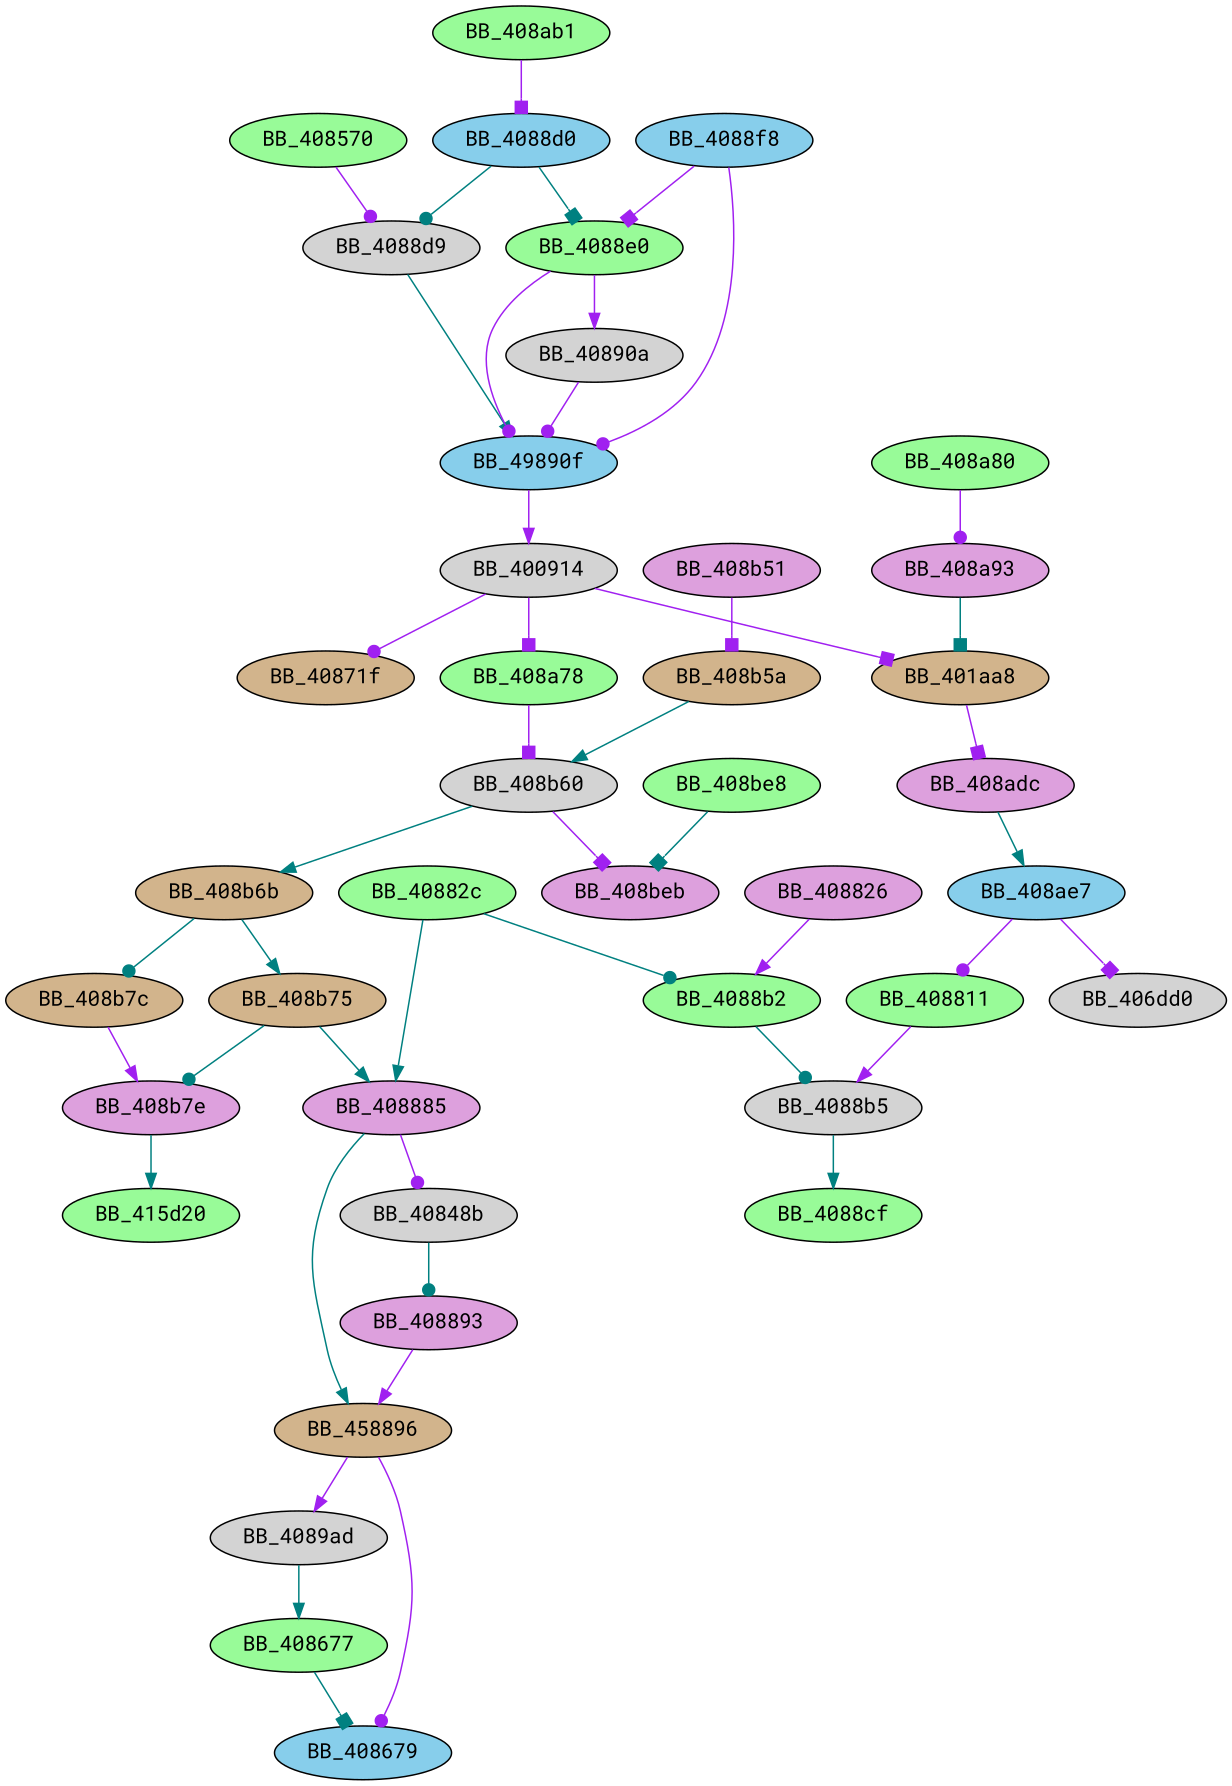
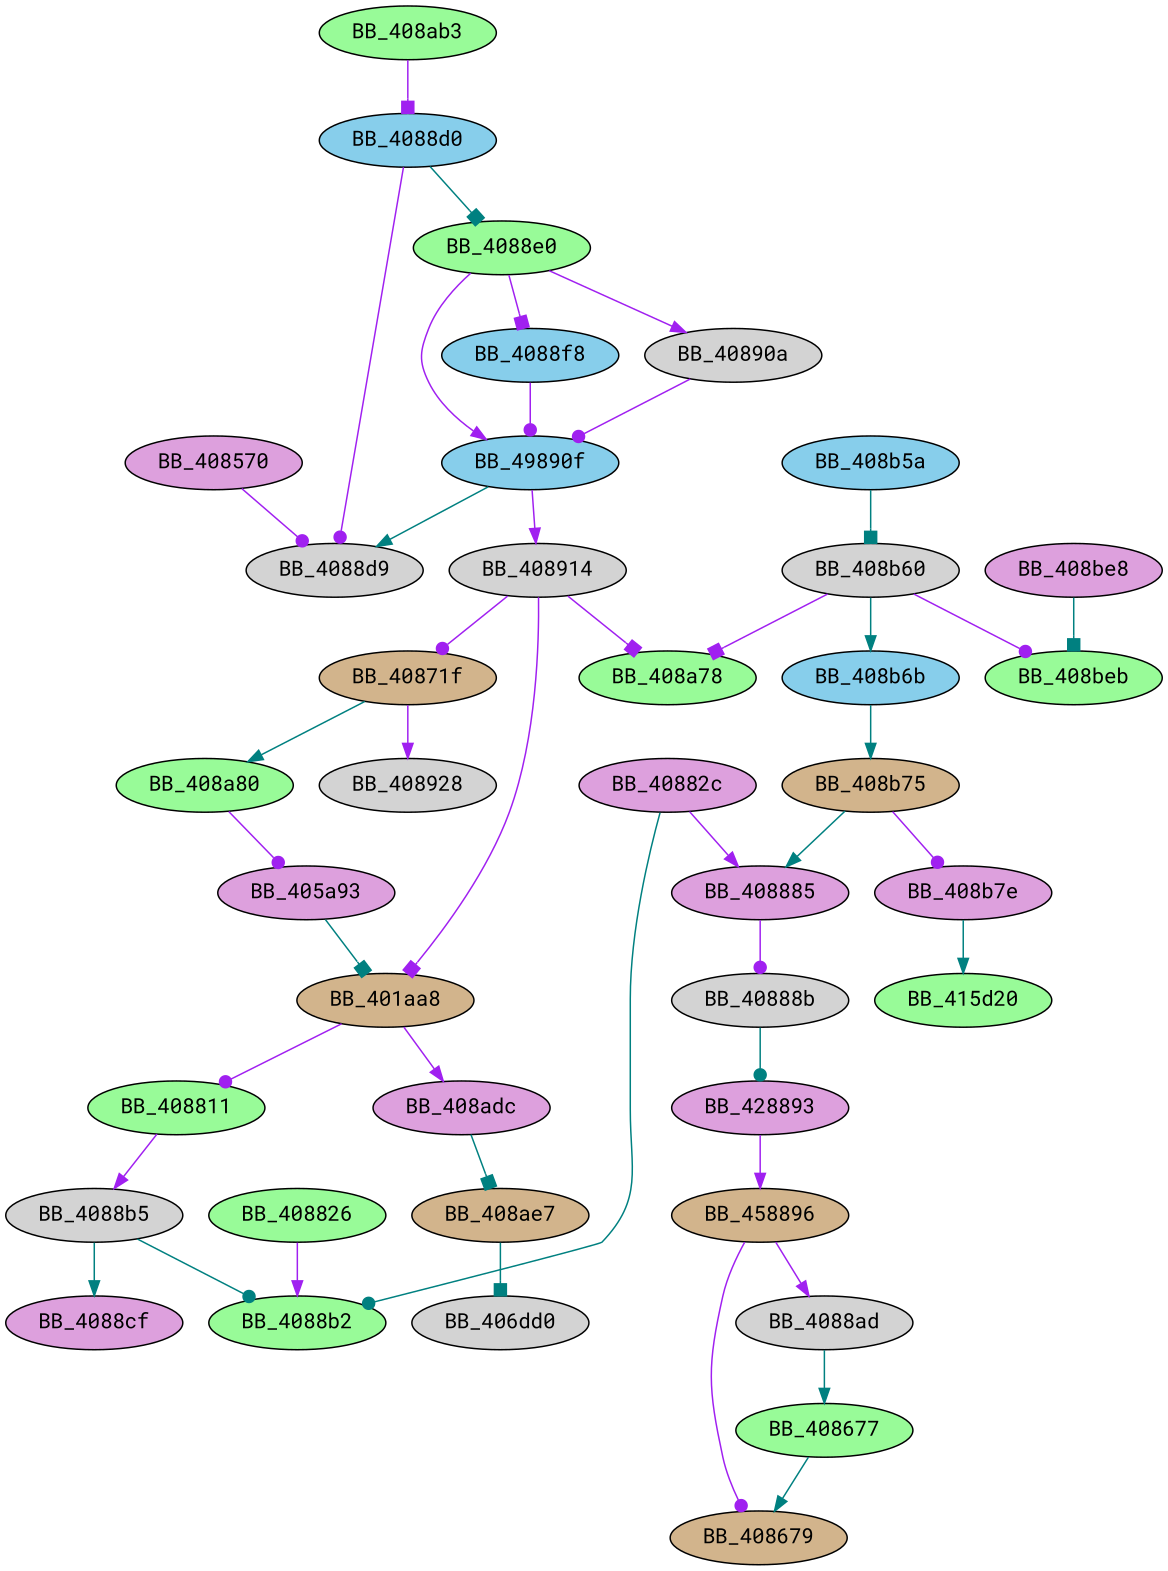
node "BB_408ab1": label "BB_408ab1" -> "BB_408ab3"
node "BB_408570": fillcolor palegreen -> plum
edge "BB_4088f8" -> "BB_4088e0": reversed
edge "BB_4088d0" -> "BB_4088d9": color teal -> purple
edge "BB_4088e0" -> "BB_49890f": arrowhead dot -> normal
edge "BB_4088d9" -> "BB_49890f": reversed
node "BB_400914": label "BB_400914" -> "BB_408914"
node "BB_408b51": removed
node "BB_408a93": label "BB_408a93" -> "BB_405a93"
node "BB_408b5a": fillcolor tan -> skyblue
edge "BB_408a78" -> "BB_408b60": reversed
edge "BB_401aa8" -> "BB_408adc": arrowhead box -> normal
edge "BB_40871f" -> "BB_408a80": added
edge "BB_408b5a" -> "BB_408b60": arrowhead normal -> box
node "BB_408928": added
node "BB_408be8": fillcolor palegreen -> plum
edge "BB_408adc" -> "BB_408ae7": arrowhead normal -> box
edge "BB_408b60" -> "BB_408beb": arrowhead box -> dot
node "BB_408b6b": fillcolor tan -> skyblue
node "BB_40882c": fillcolor palegreen -> plum
node "BB_408beb": fillcolor plum -> palegreen
node "BB_408826": fillcolor plum -> palegreen
node "BB_408ae7": fillcolor skyblue -> tan
edge "BB_408ae7" -> "BB_406dd0": color purple -> teal
edge "BB_408ae7" -> "BB_408811": now "BB_401aa8" -> "BB_408811"
edge "BB_40882c" -> "BB_408885": color teal -> purple
node "BB_408b7c": removed
edge "BB_4088b2" -> "BB_4088b5": reversed
edge "BB_408b75" -> "BB_408b7e": color teal -> purple
node "BB_40848b": label "BB_40848b" -> "BB_40888b"
node "BB_4088cf": fillcolor palegreen -> plum
edge "BB_408885" -> "BB_458896": removed
node "BB_408893": label "BB_408893" -> "BB_428893"
node "BB_4089ad": label "BB_4089ad" -> "BB_4088ad"
edge "BB_408677" -> "BB_408679": arrowhead box -> normal
node "BB_408679": fillcolor skyblue -> tan
